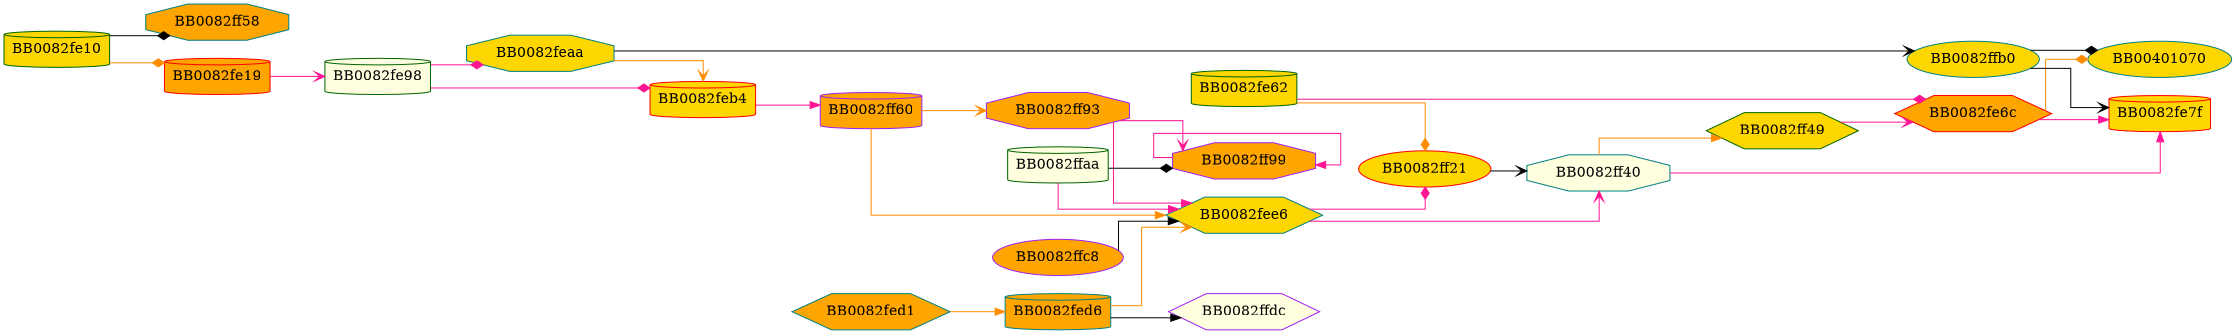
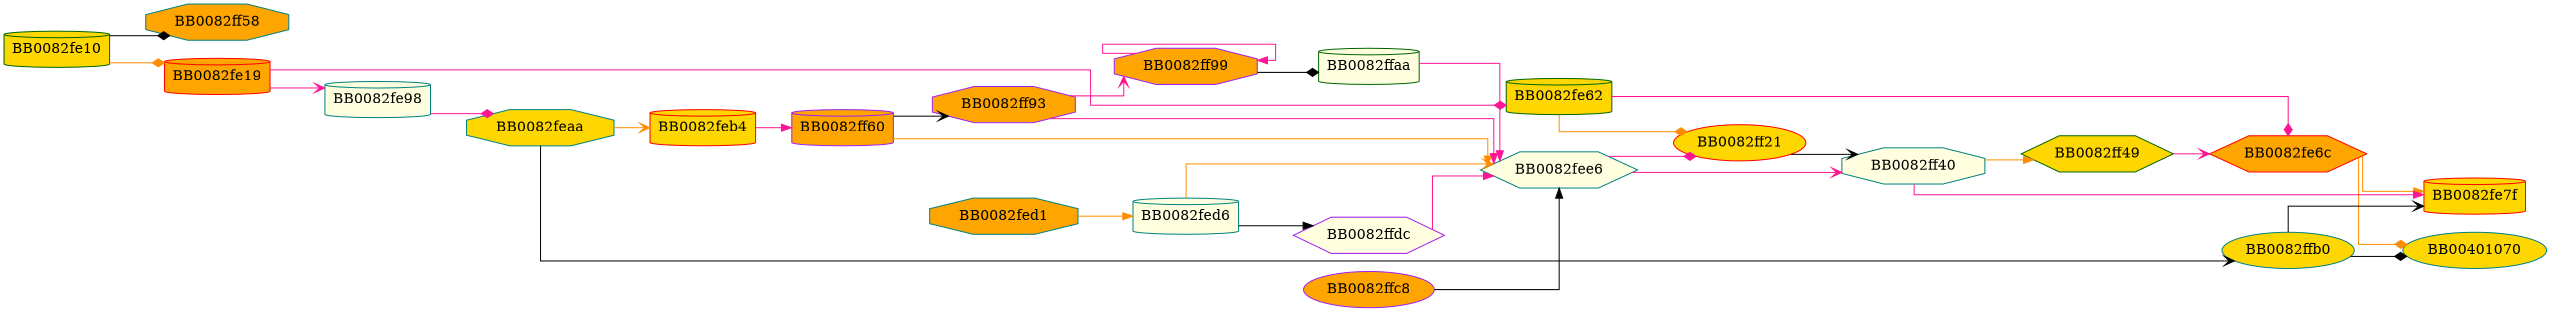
edge "BB0082fe19" -> "BB0082fe62": added
node "BB0082fe98": color darkgreen -> teal
edge "BB0082fe98" -> "BB0082feb4": removed
edge "BB0082ff60" -> "BB0082ff93": color darkorange -> black
edge "BB0082fe6c" -> "BB0082fe7f": color deeppink -> darkorange
edge "BB0082ffaa" -> "BB0082ff99": reversed
edge "BB0082ffdc" -> "BB0082fee6": added
node "BB0082fee6": fillcolor gold -> lightyellow
node "BB0082fed1": shape hexagon -> octagon
node "BB0082fed6": fillcolor orange -> lightyellow
